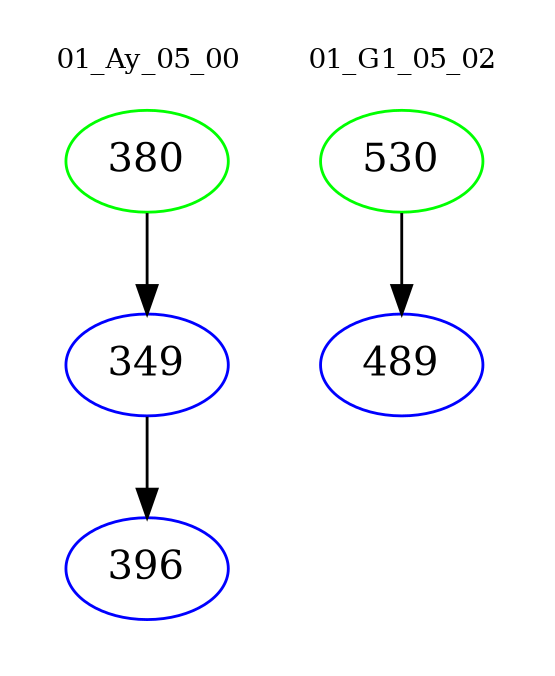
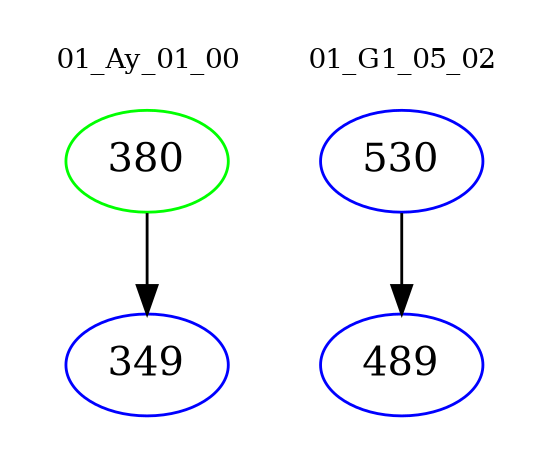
cluster "01_Ay_05_00": label "01_Ay_05_00" -> "01_Ay_01_00"
node "530": color green -> blue
node "396": removed
